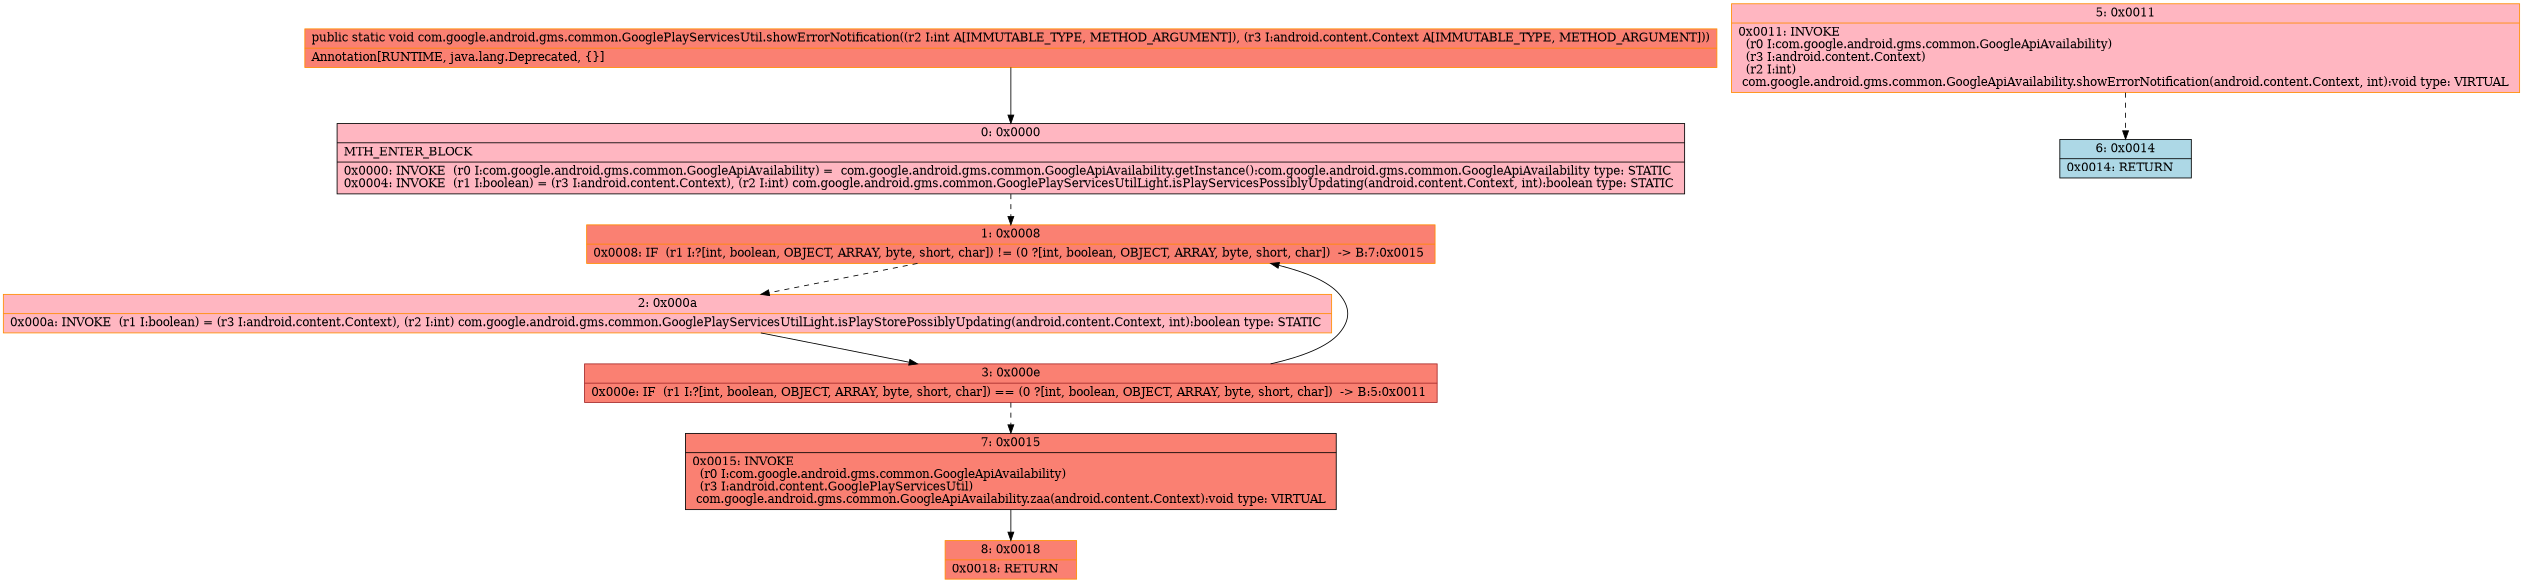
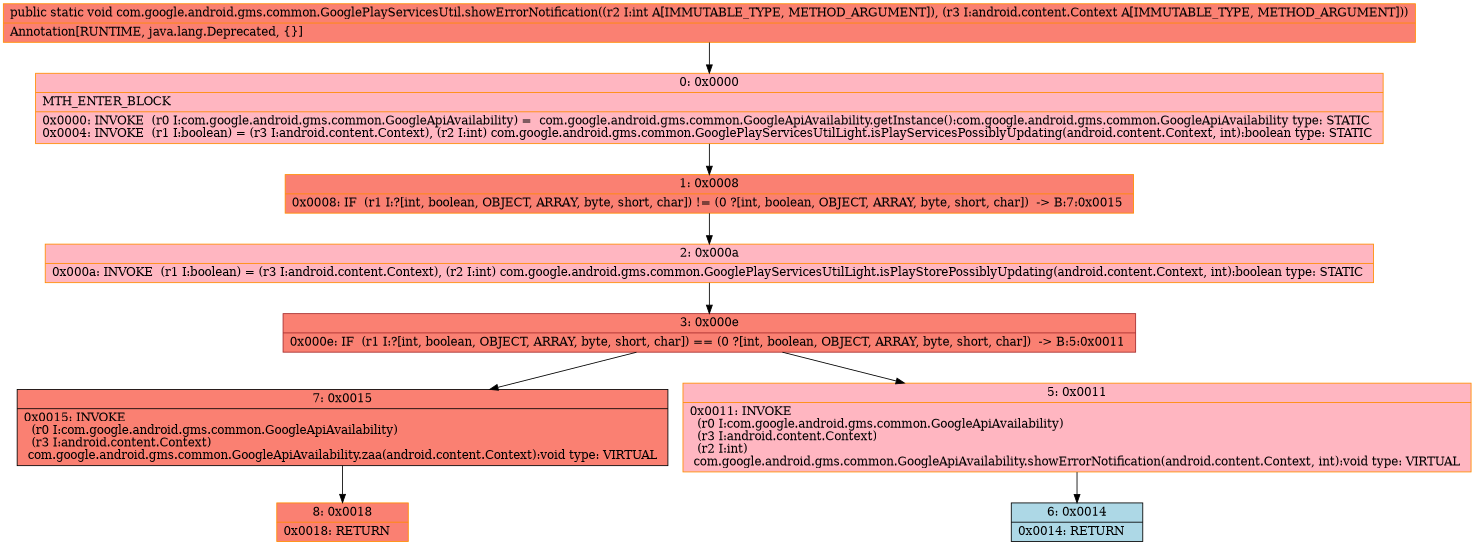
edge "5: 0x0011" -> "6: 0x0014": style dashed -> solid
node "0: 0x0000": color black -> darkorange
edge "0: 0x0000" -> "1: 0x0008": style dashed -> solid
edge "1: 0x0008" -> "2: 0x000a": style dashed -> solid
edge "3: 0x000e" -> "1: 0x0008": now "3: 0x000e" -> "5: 0x0011"
edge "3: 0x000e" -> "7: 0x0015": style dashed -> solid
node "7: 0x0015": text "(r3 I:android.content.GooglePlayServicesUtil)" -> "(r3 I:android.content.Context)"
